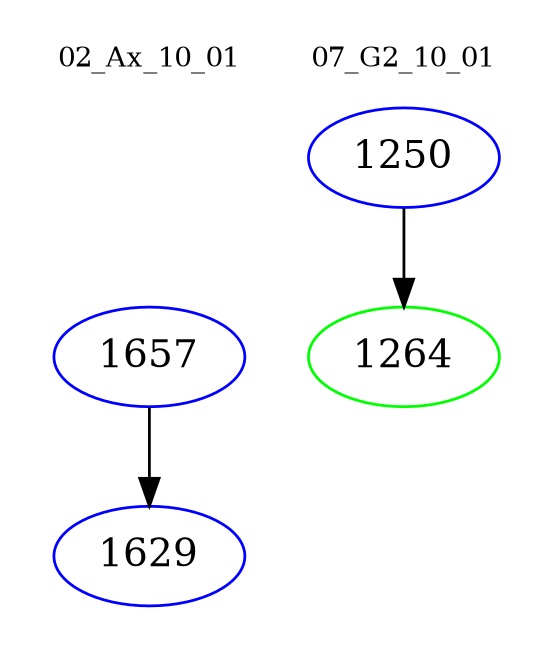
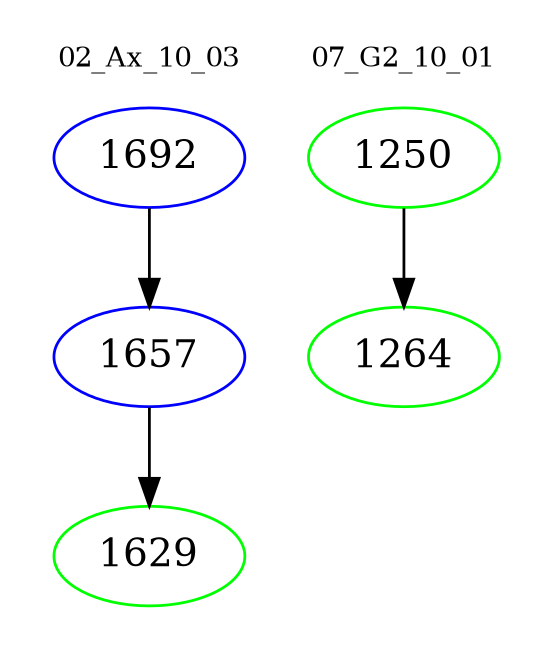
cluster "02_Ax_10_01": label "02_Ax_10_01" -> "02_Ax_10_03"
node "1692": added
node "1250": color blue -> green
node "1629": color blue -> green
